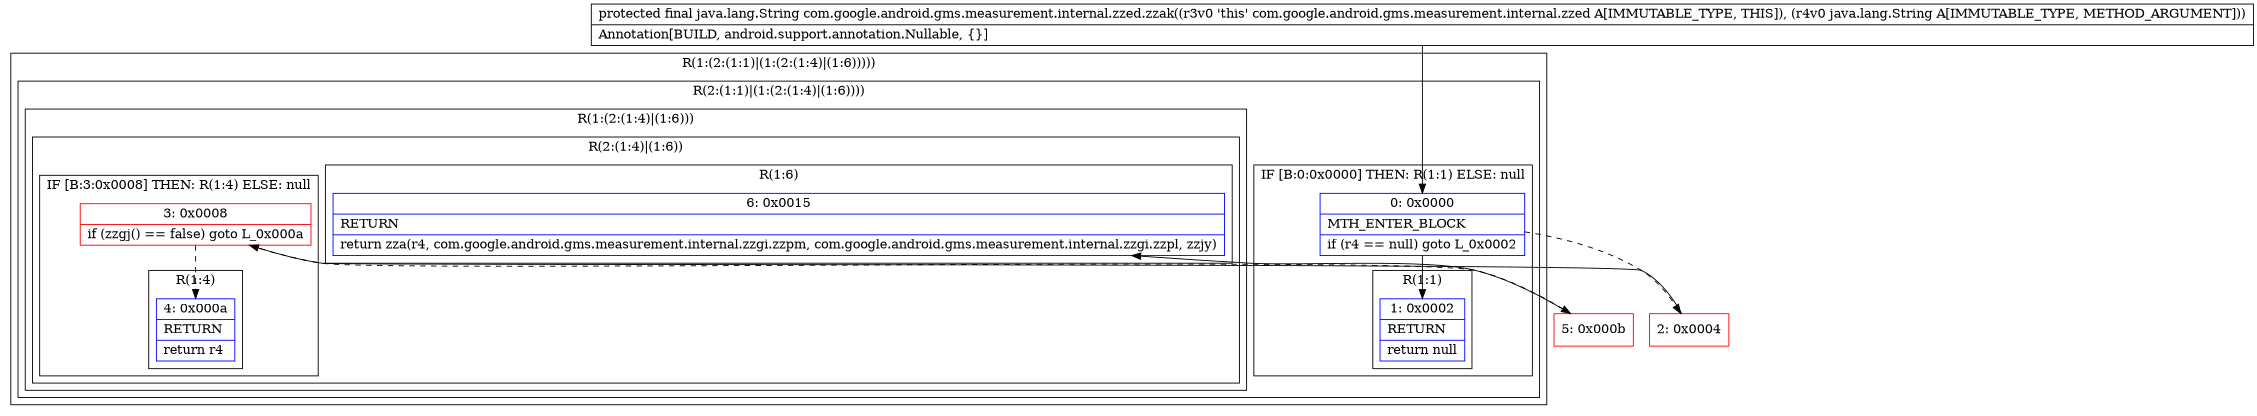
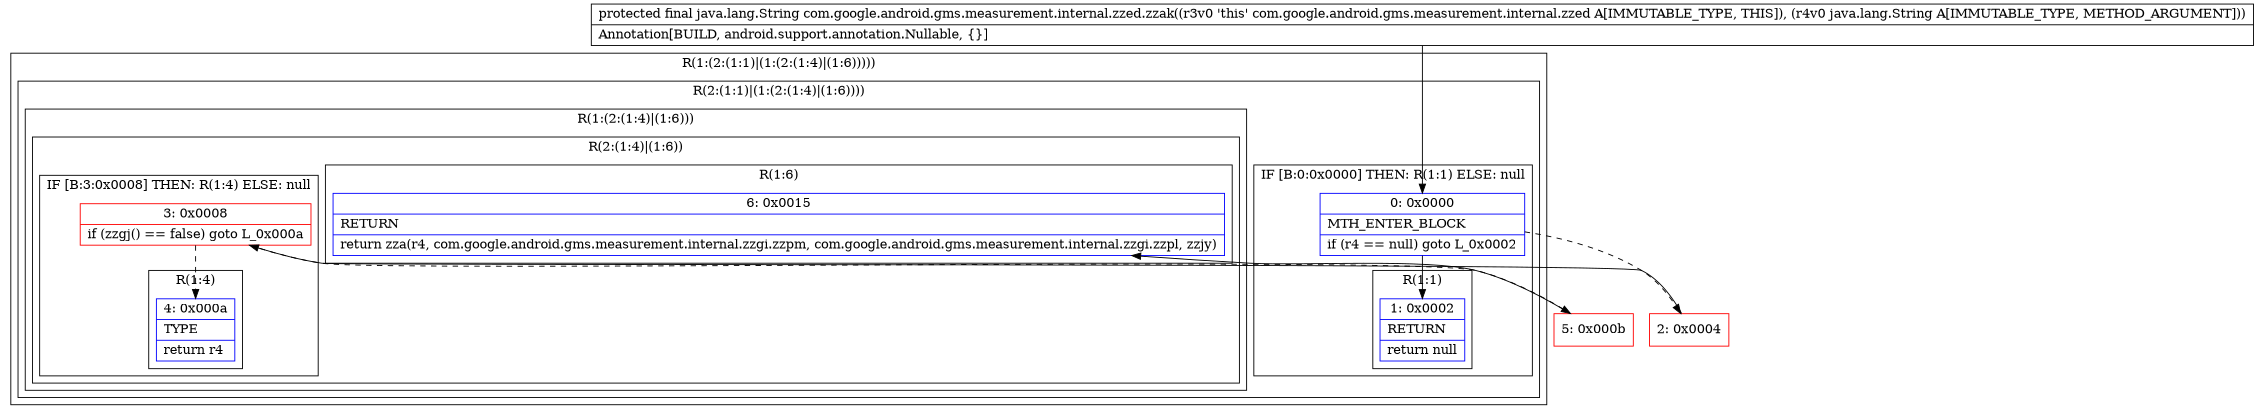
node "4: 0x000a": text "RETURN" -> "TYPE"
